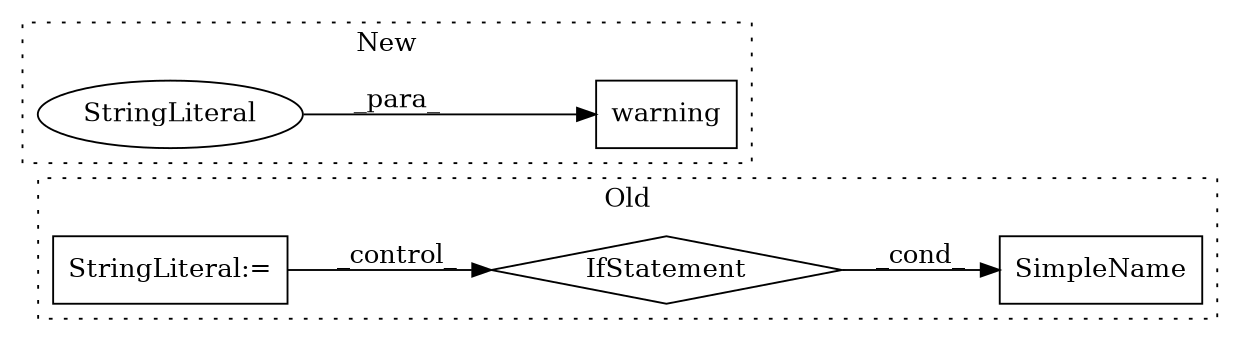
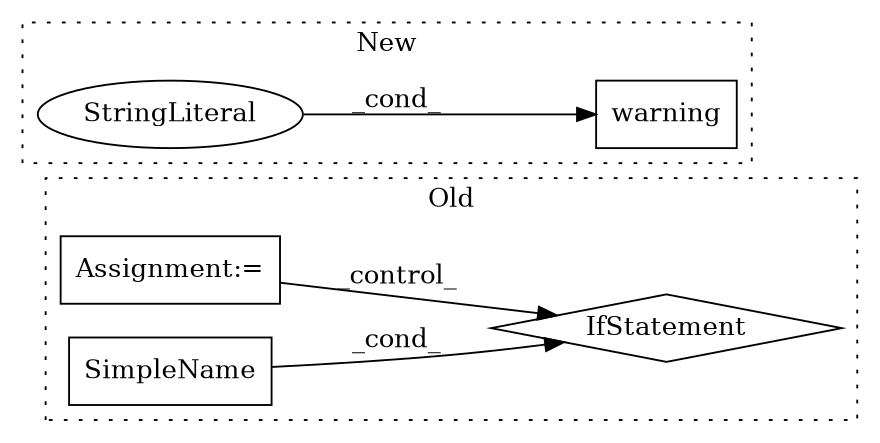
edge "StringLiteral" -> "warning": label "_para_" -> "_cond_"
node "StringLiteral:=": label "StringLiteral:=" -> "Assignment:="
edge "IfStatement" -> "SimpleName": reversed
